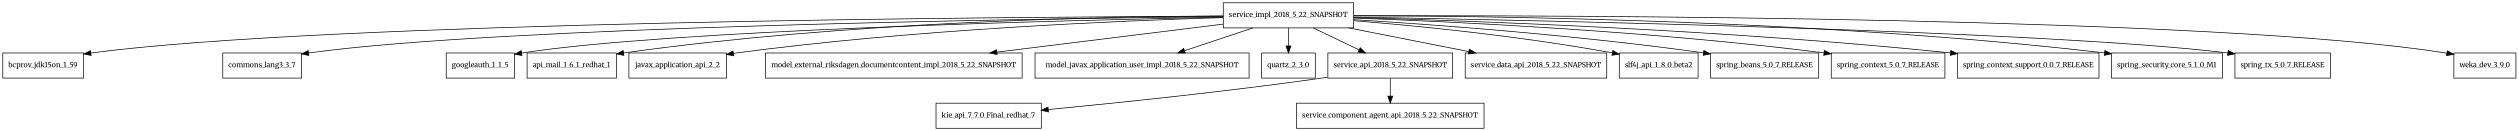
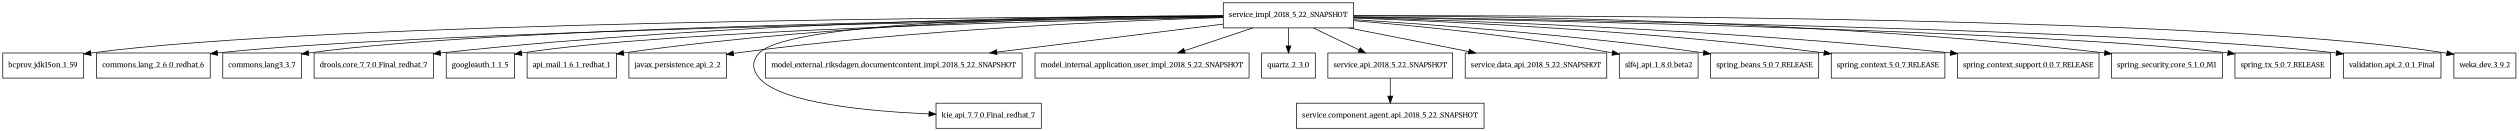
node "commons_lang_2_6_0_redhat_6": added
node "drools_core_7_7_0_Final_redhat_7": added
node "javax_application_api_2_2": label "javax_application_api_2_2" -> "javax_persistence_api_2_2"
node "model_javax_application_user_impl_2018_5_22_SNAPSHOT": label "model_javax_application_user_impl_2018_5_22_SNAPSHOT" -> "model_internal_application_user_impl_2018_5_22_SNAPSHOT"
node "validation_api_2_0_1_Final": added
node "weka_dev_3_9_0": label "weka_dev_3_9_0" -> "weka_dev_3_9_2"
edge "service_api_2018_5_22_SNAPSHOT" -> "kie_api_7_7_0_Final_redhat_7": now "service_impl_2018_5_22_SNAPSHOT" -> "kie_api_7_7_0_Final_redhat_7"
